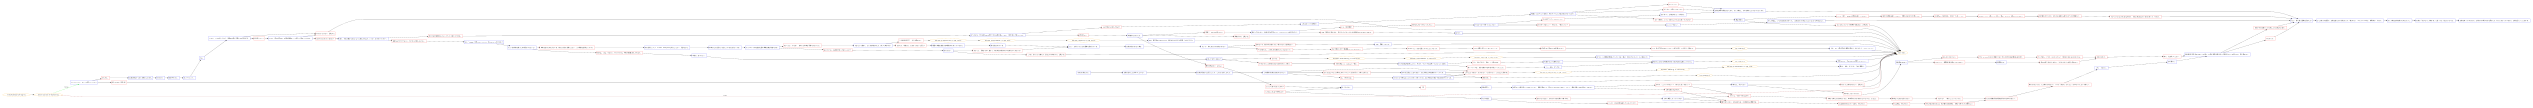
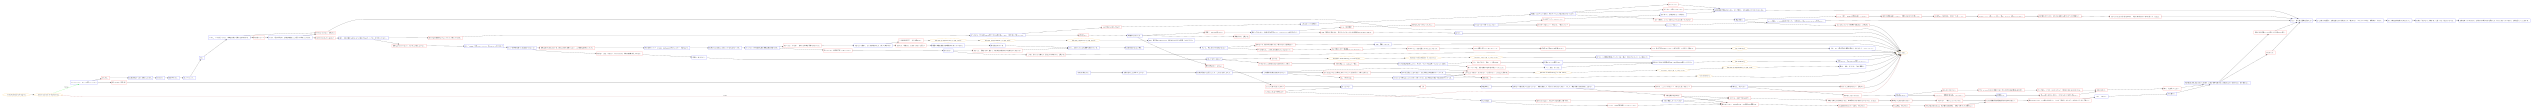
edge "それで、ここにいて欲しい？　それとも去ってほしい？" -> "そうだよ。それで十分なはずだ。": now "口実を探すのはやめろ。" -> "そうだよ。それで十分なはずだ。"
